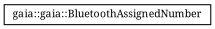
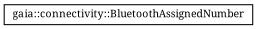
node "gaia::gaia::BluetoothAssignedNumber": label "gaia::gaia::BluetoothAssignedNumber" -> "gaia::connectivity::BluetoothAssignedNumber"
